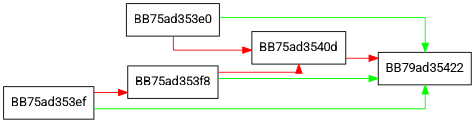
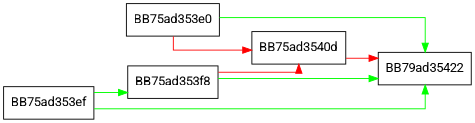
edge "BB75ad353ef" -> "BB75ad353f8": color red -> green
